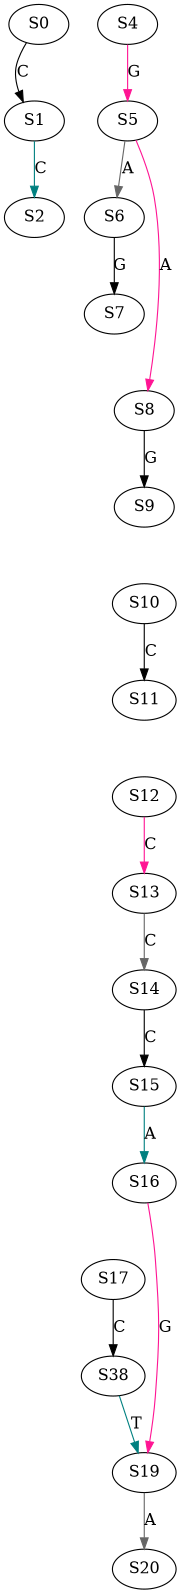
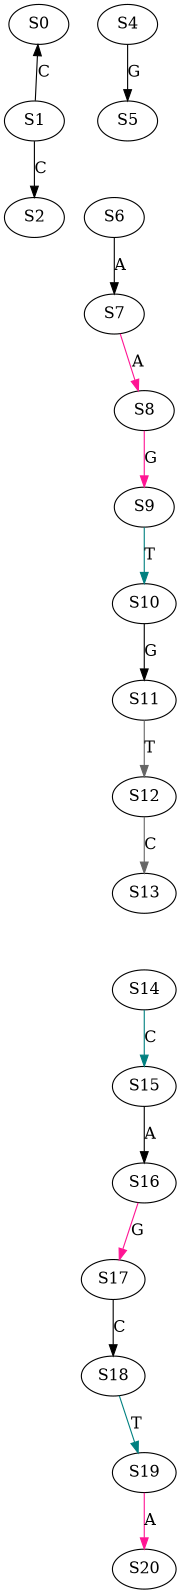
edge "S0" -> "S1": reversed
edge "S4" -> "S5": color deeppink -> black
edge "S1" -> "S2": color teal -> black
edge "S5" -> "S6": removed, label "A"
edge "S5" -> "S8": now "S7" -> "S8"
edge "S6" -> "S7": label "G" -> "A"
edge "S8" -> "S9": color black -> deeppink
edge "S9" -> "S10": added, label "T"
edge "S10" -> "S11": label "C" -> "G"
edge "S11" -> "S12": added, label "T"
edge "S12" -> "S13": color deeppink -> gray40
edge "S13" -> "S14": removed, label "C"
edge "S14" -> "S15": color black -> teal
edge "S15" -> "S16": color teal -> black
edge "S16" -> "S19": now "S16" -> "S17"
node "S38": label "S38" -> "S18"
edge "S19" -> "S20": color gray40 -> deeppink
